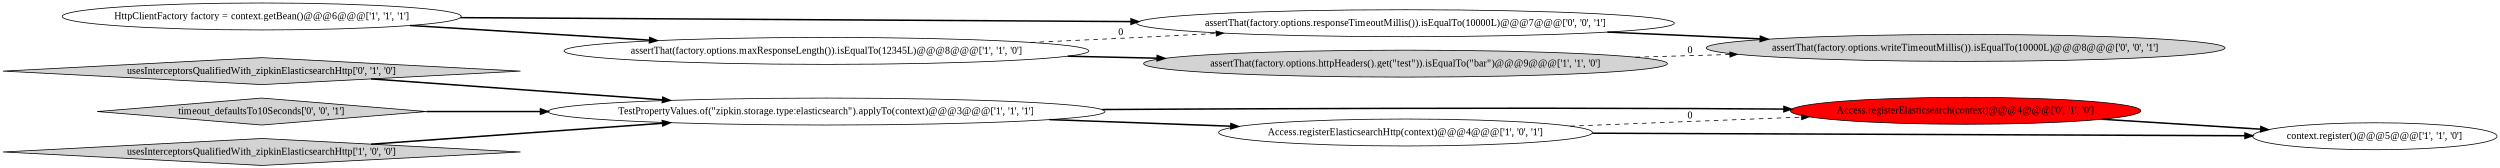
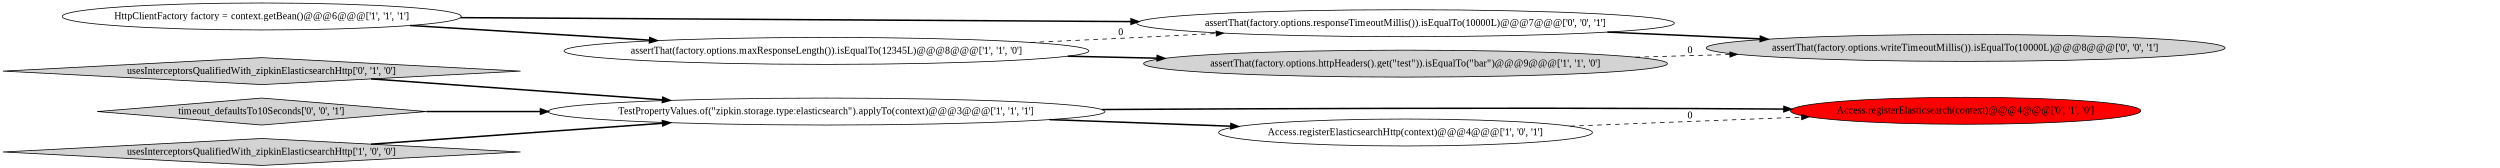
node "context.register()@@@5@@@['1', '1', '0']": removed
